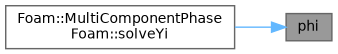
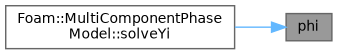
node "Foam::MultiComponentPhase Foam::solveYi": label "Foam::MultiComponentPhase Foam::solveYi" -> "Foam::MultiComponentPhase Model::solveYi"
